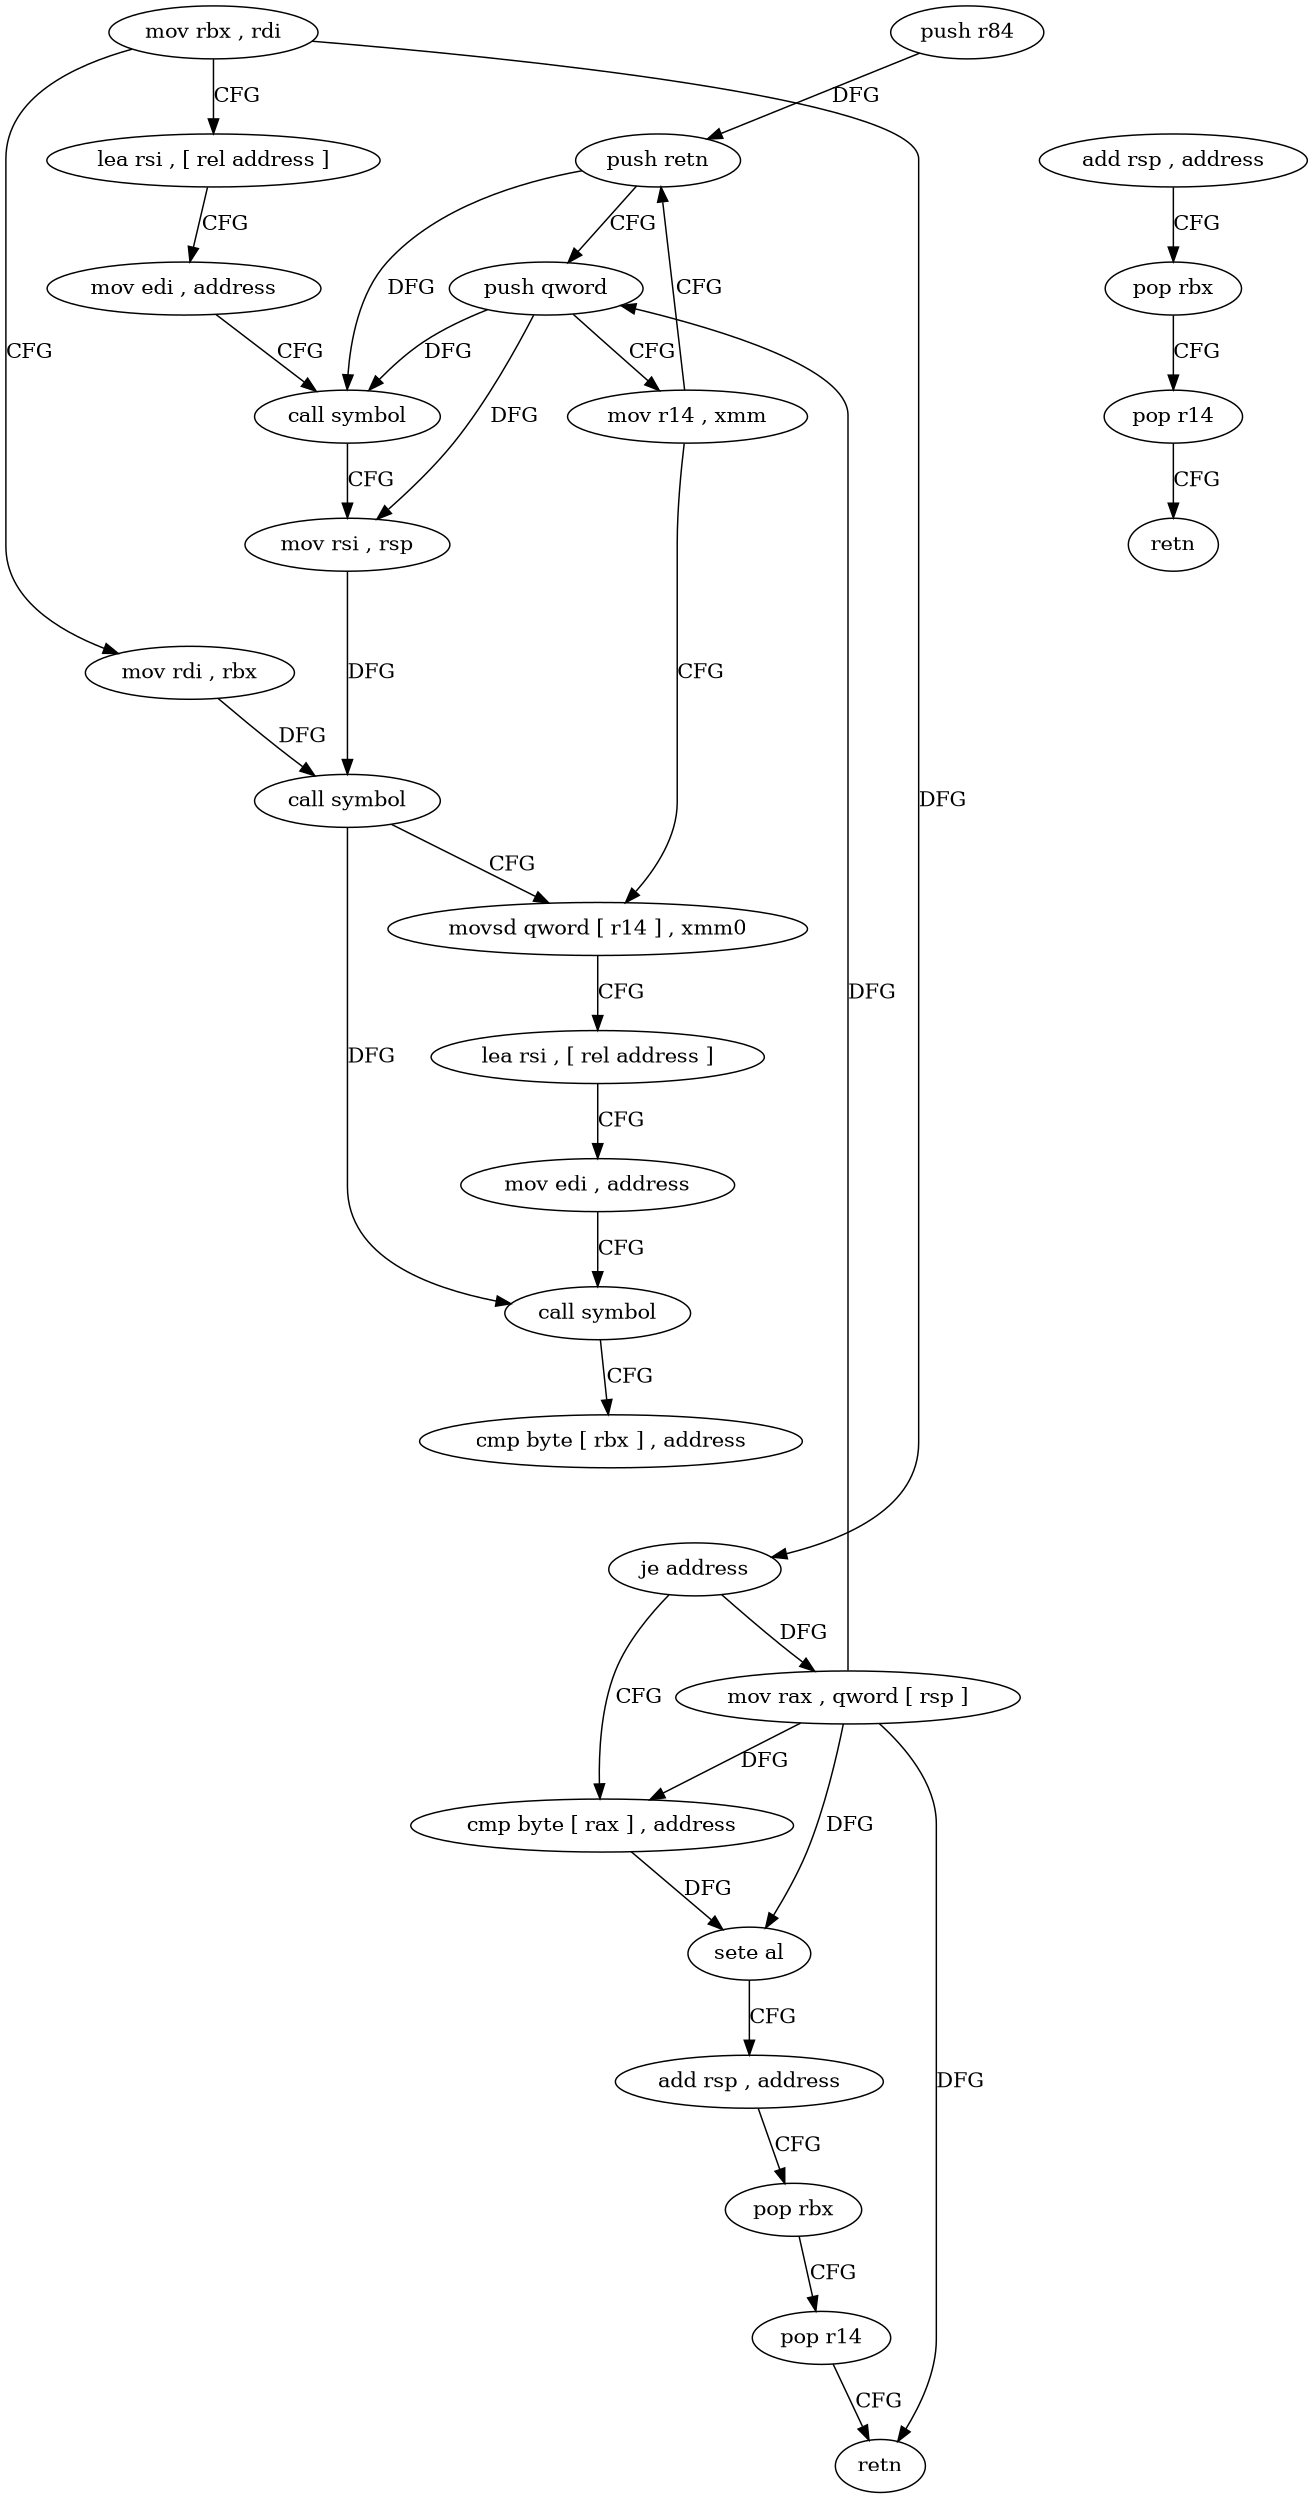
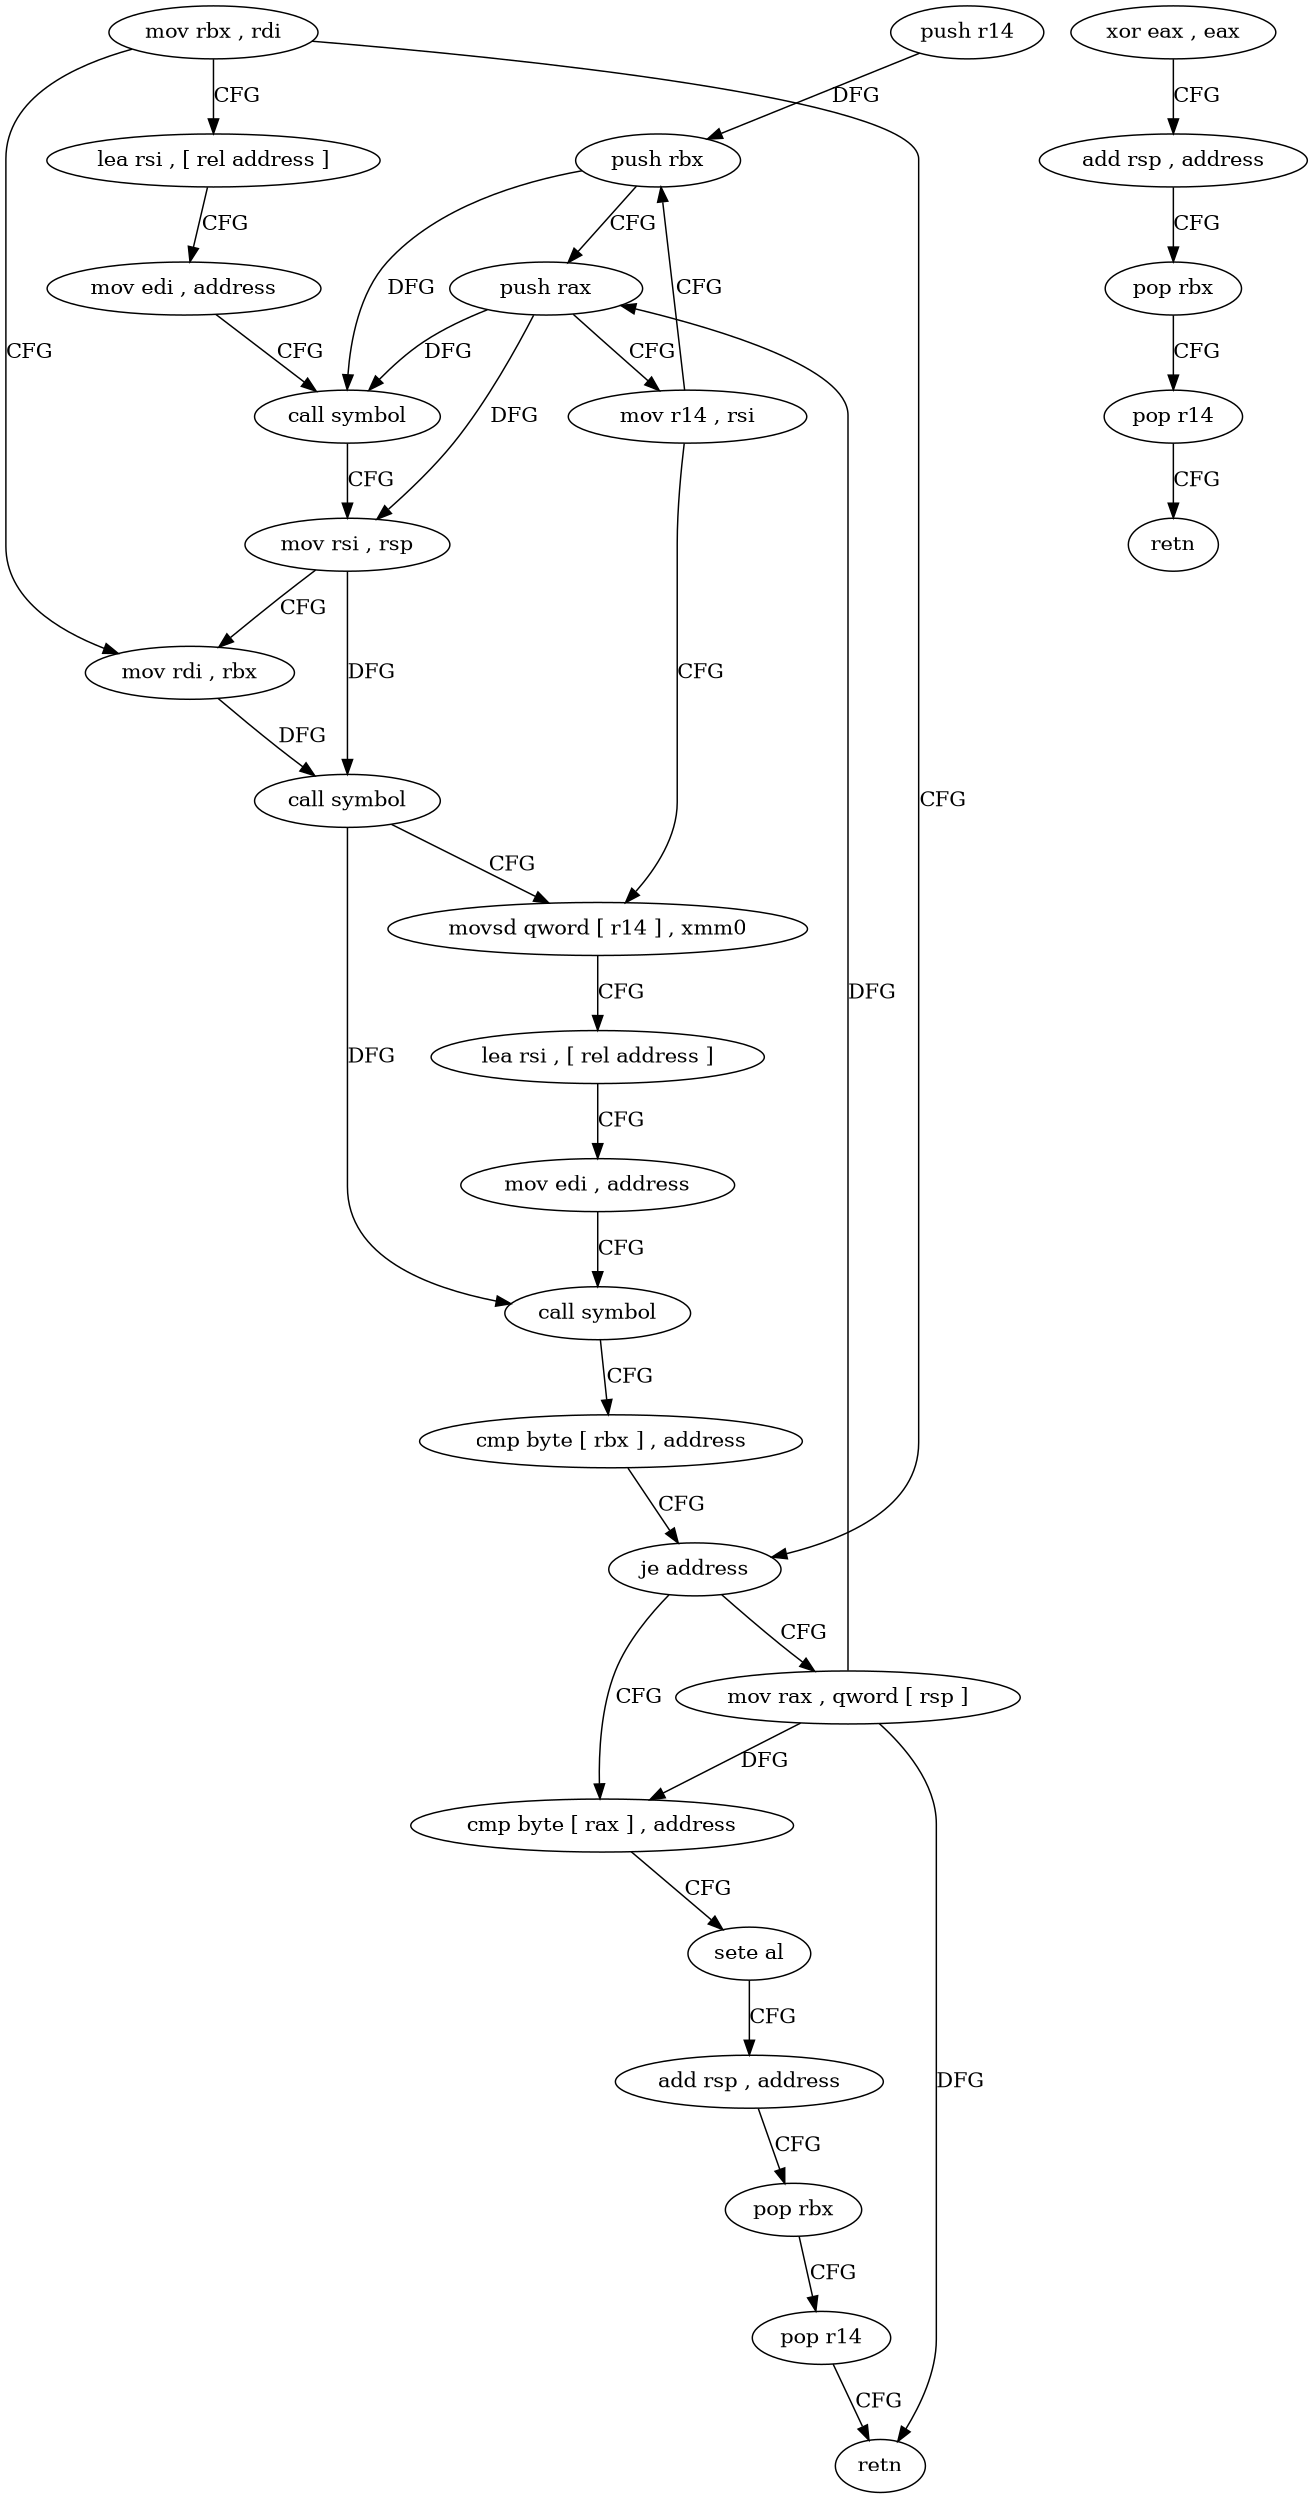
node "push r84": label "push r84" -> "push r14"
node "xor eax , eax": added
node "push retn": label "push retn" -> "push rbx"
node "push qword": label "push qword" -> "push rax"
node "mov r14 , xmm": label "mov r14 , xmm" -> "mov r14 , rsi"
edge "mov rsi , rsp" -> "mov rdi , rbx": added, label "CFG"
edge "mov rbx , rdi" -> "je address": label "DFG" -> "CFG"
edge "cmp byte [ rbx ] , address" -> "je address": added, label "CFG"
edge "je address" -> "mov rax , qword [ rsp ]": label "DFG" -> "CFG"
edge "mov rax , qword [ rsp ]" -> "sete al": removed, label "DFG"
edge "cmp byte [ rax ] , address" -> "sete al": label "DFG" -> "CFG"
